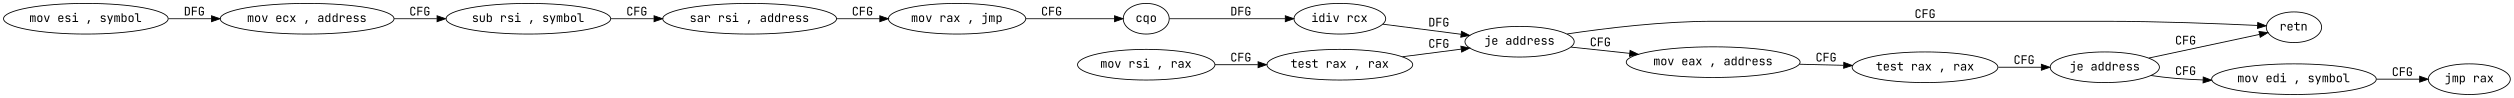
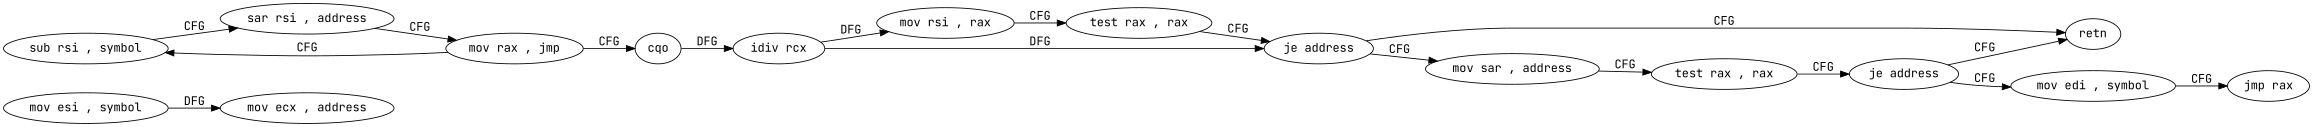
edge "mov ecx , address" -> "sub rsi , symbol": now "mov rax , jmp" -> "sub rsi , symbol"
edge "idiv rcx" -> "mov rsi , rax": added, label "DFG"
node "mov eax , address": label "mov eax , address" -> "mov sar , address"
